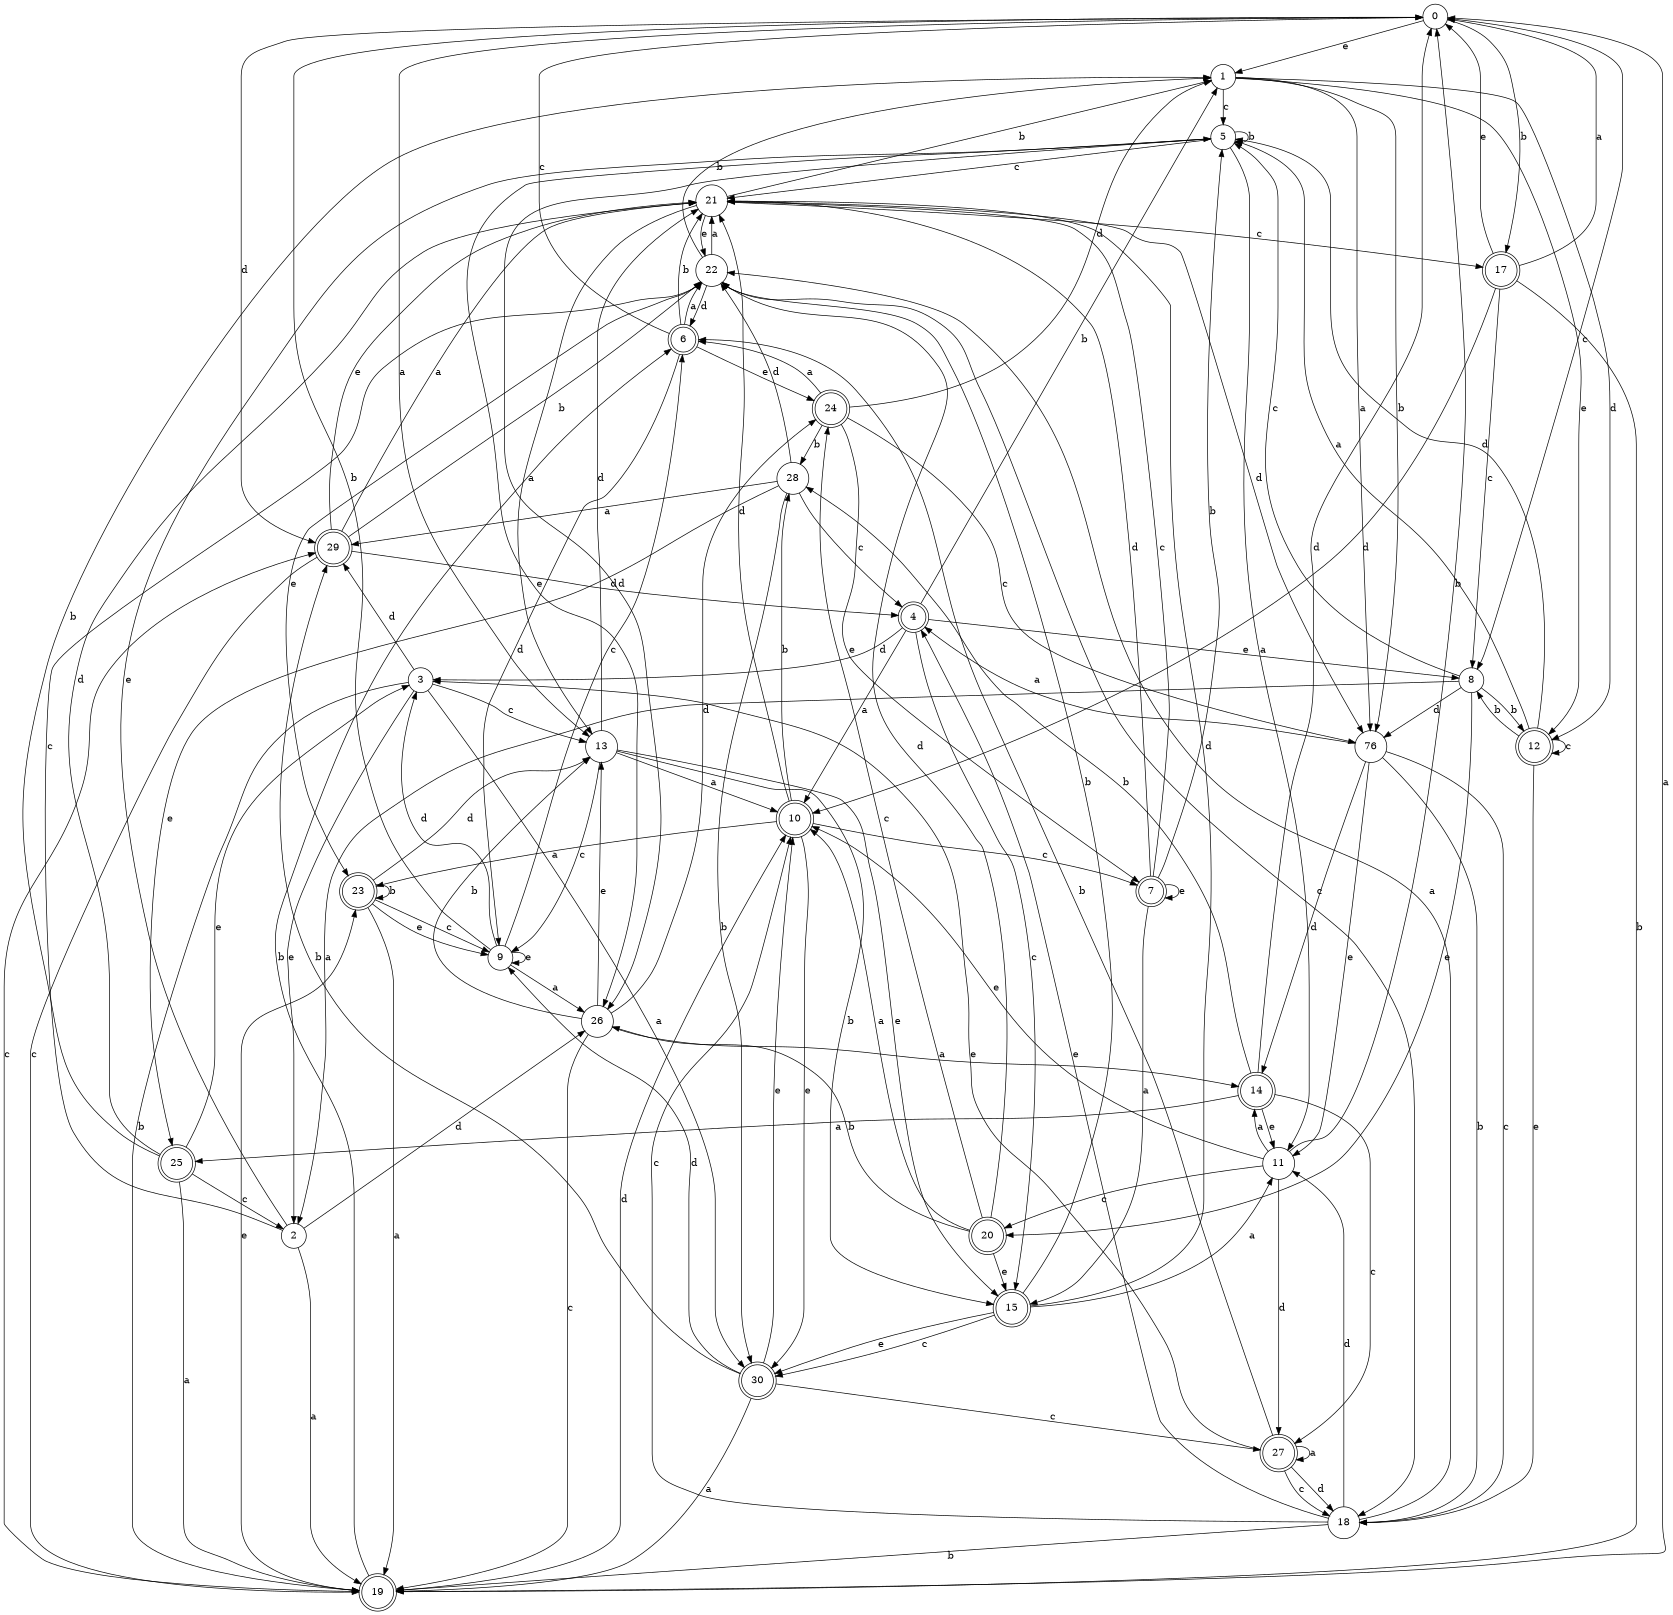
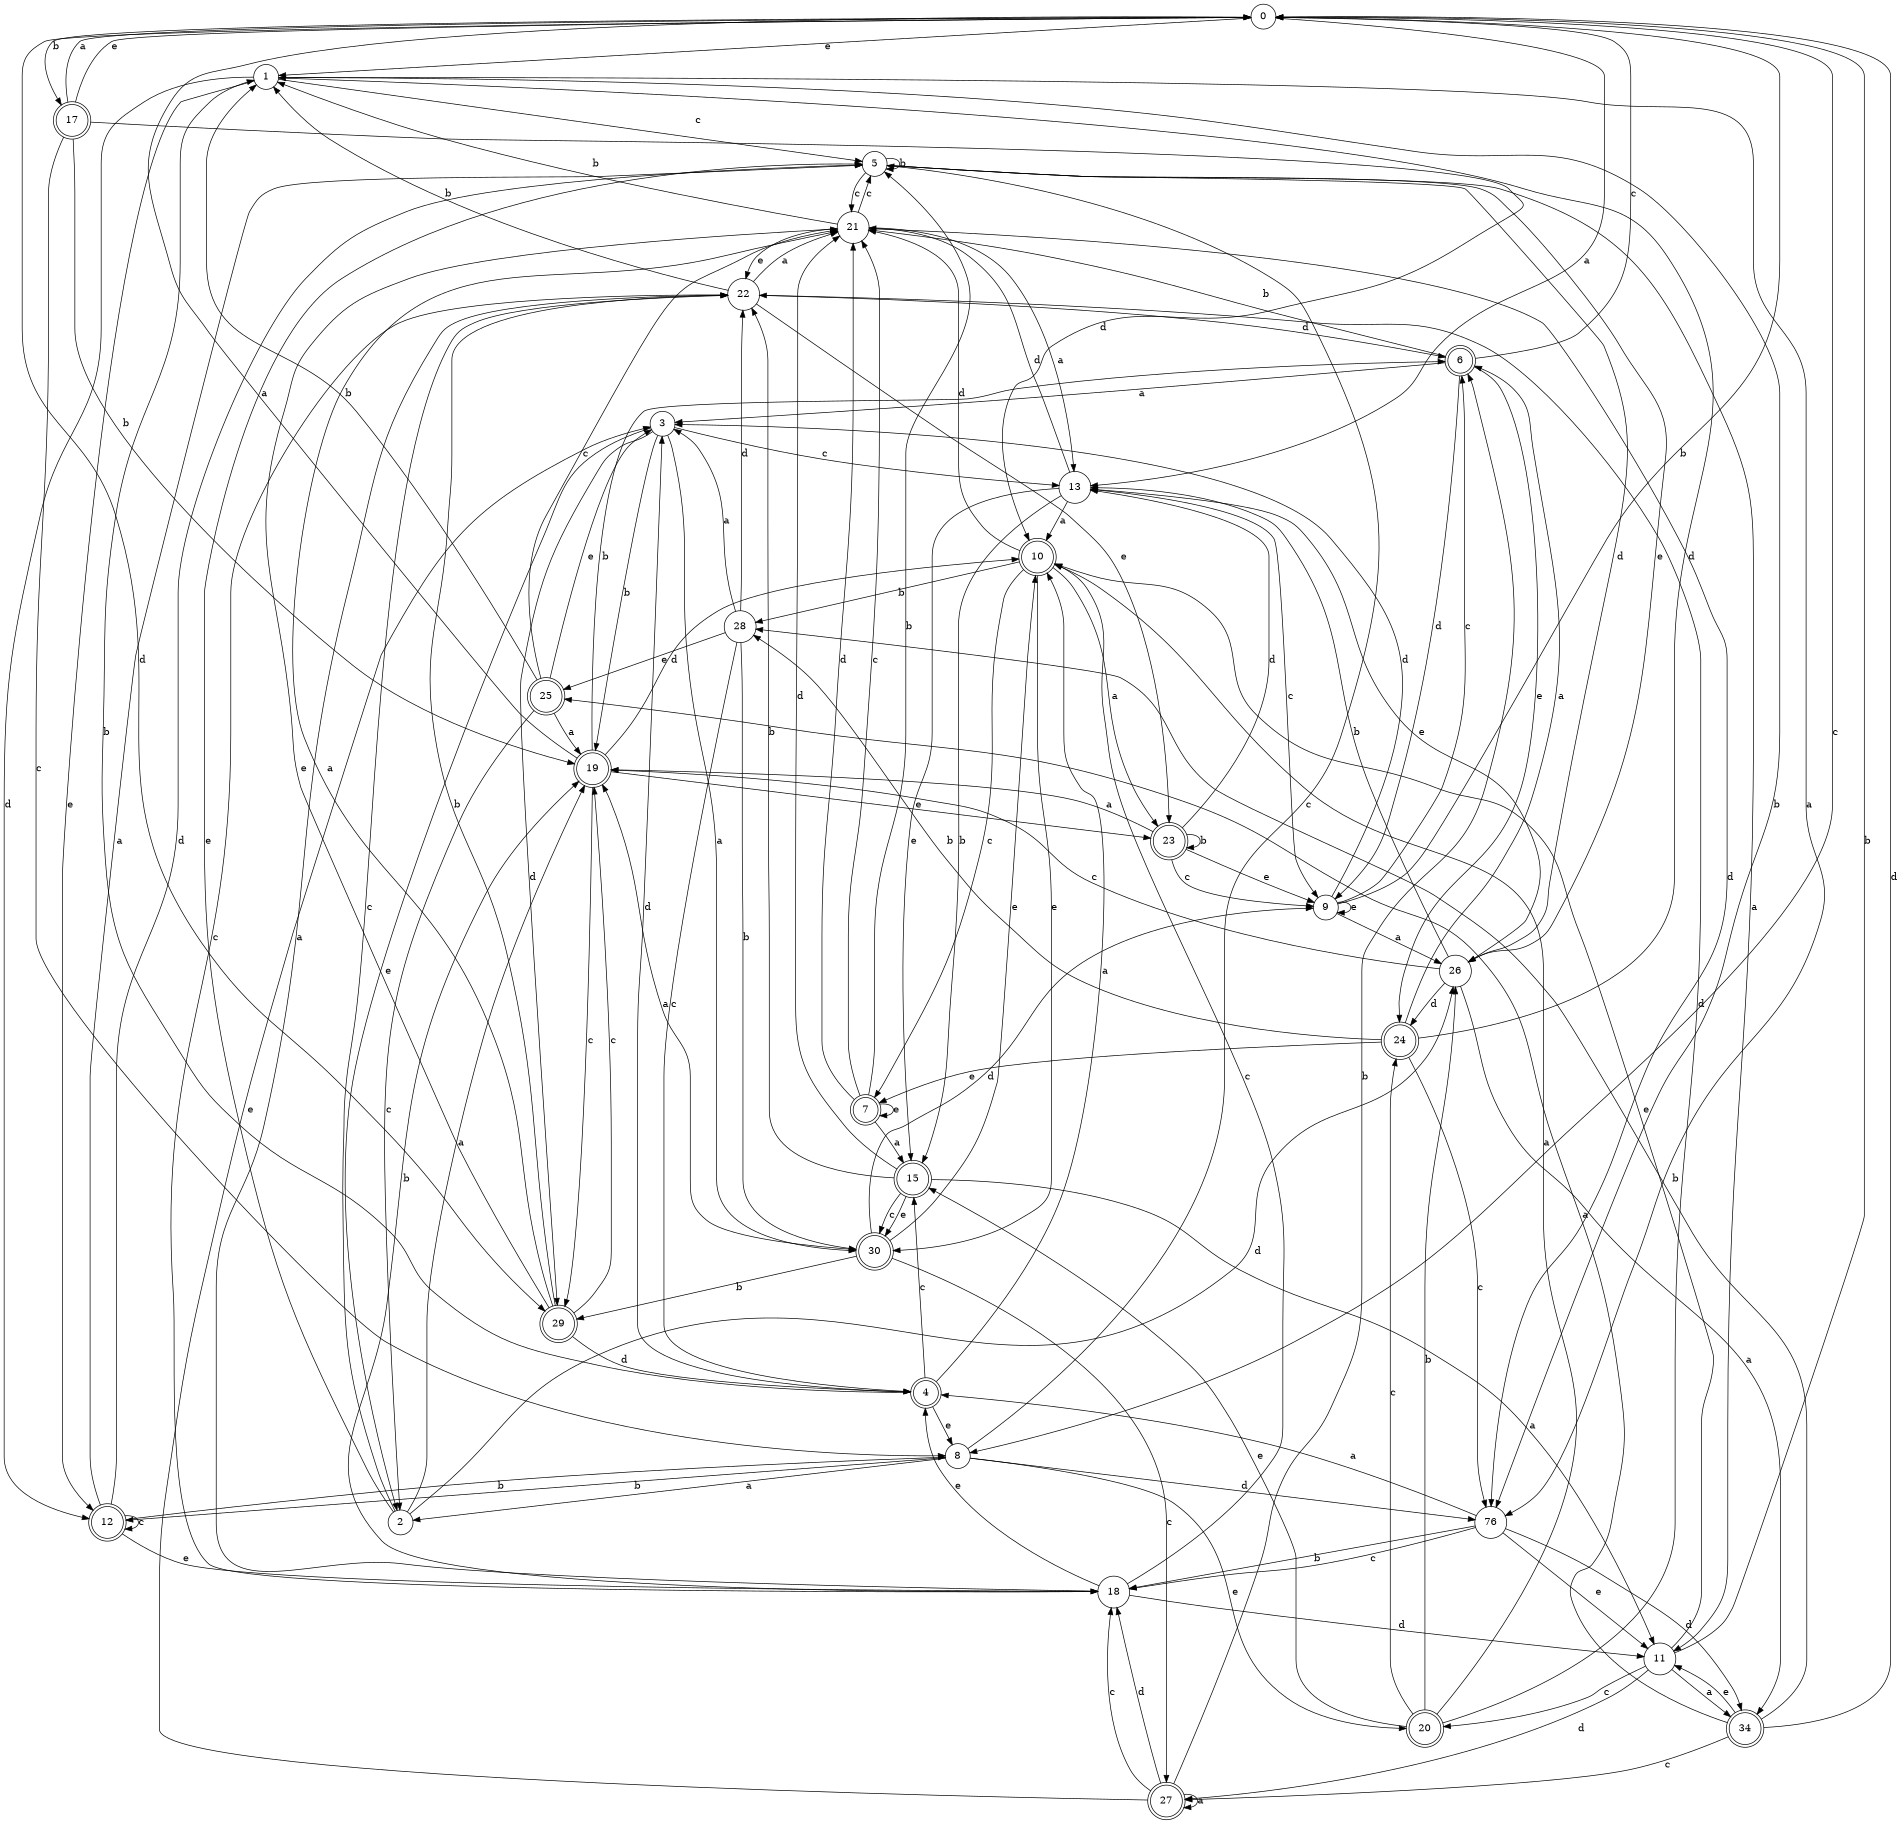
edge "21" -> "17": now "21" -> "5"
edge "6" -> "22": now "6" -> "3"
edge "28" -> "29": now "28" -> "3"
edge "25" -> "21": label "d" -> "c"
node "14": label "14" -> "34"
